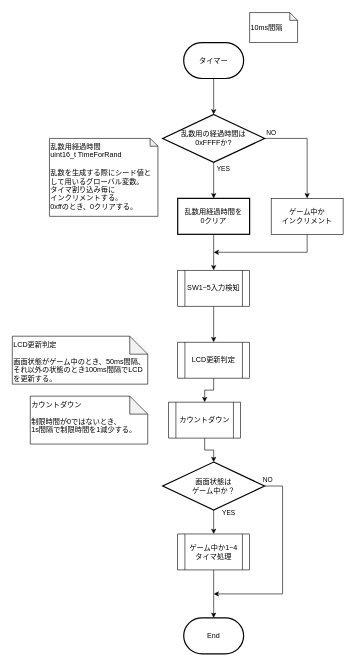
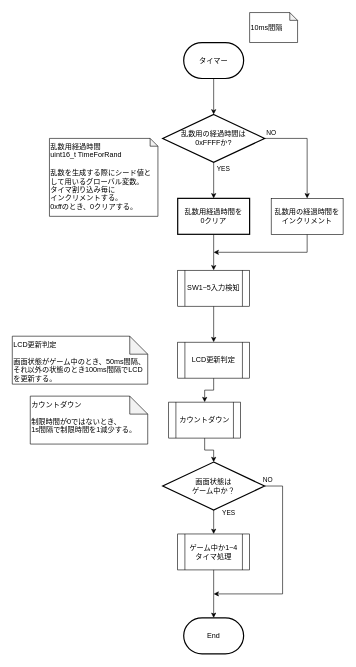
node "ゲーム中か インクリメント": label "ゲーム中か インクリメント" -> "乱数用の経過時間を インクリメント"
